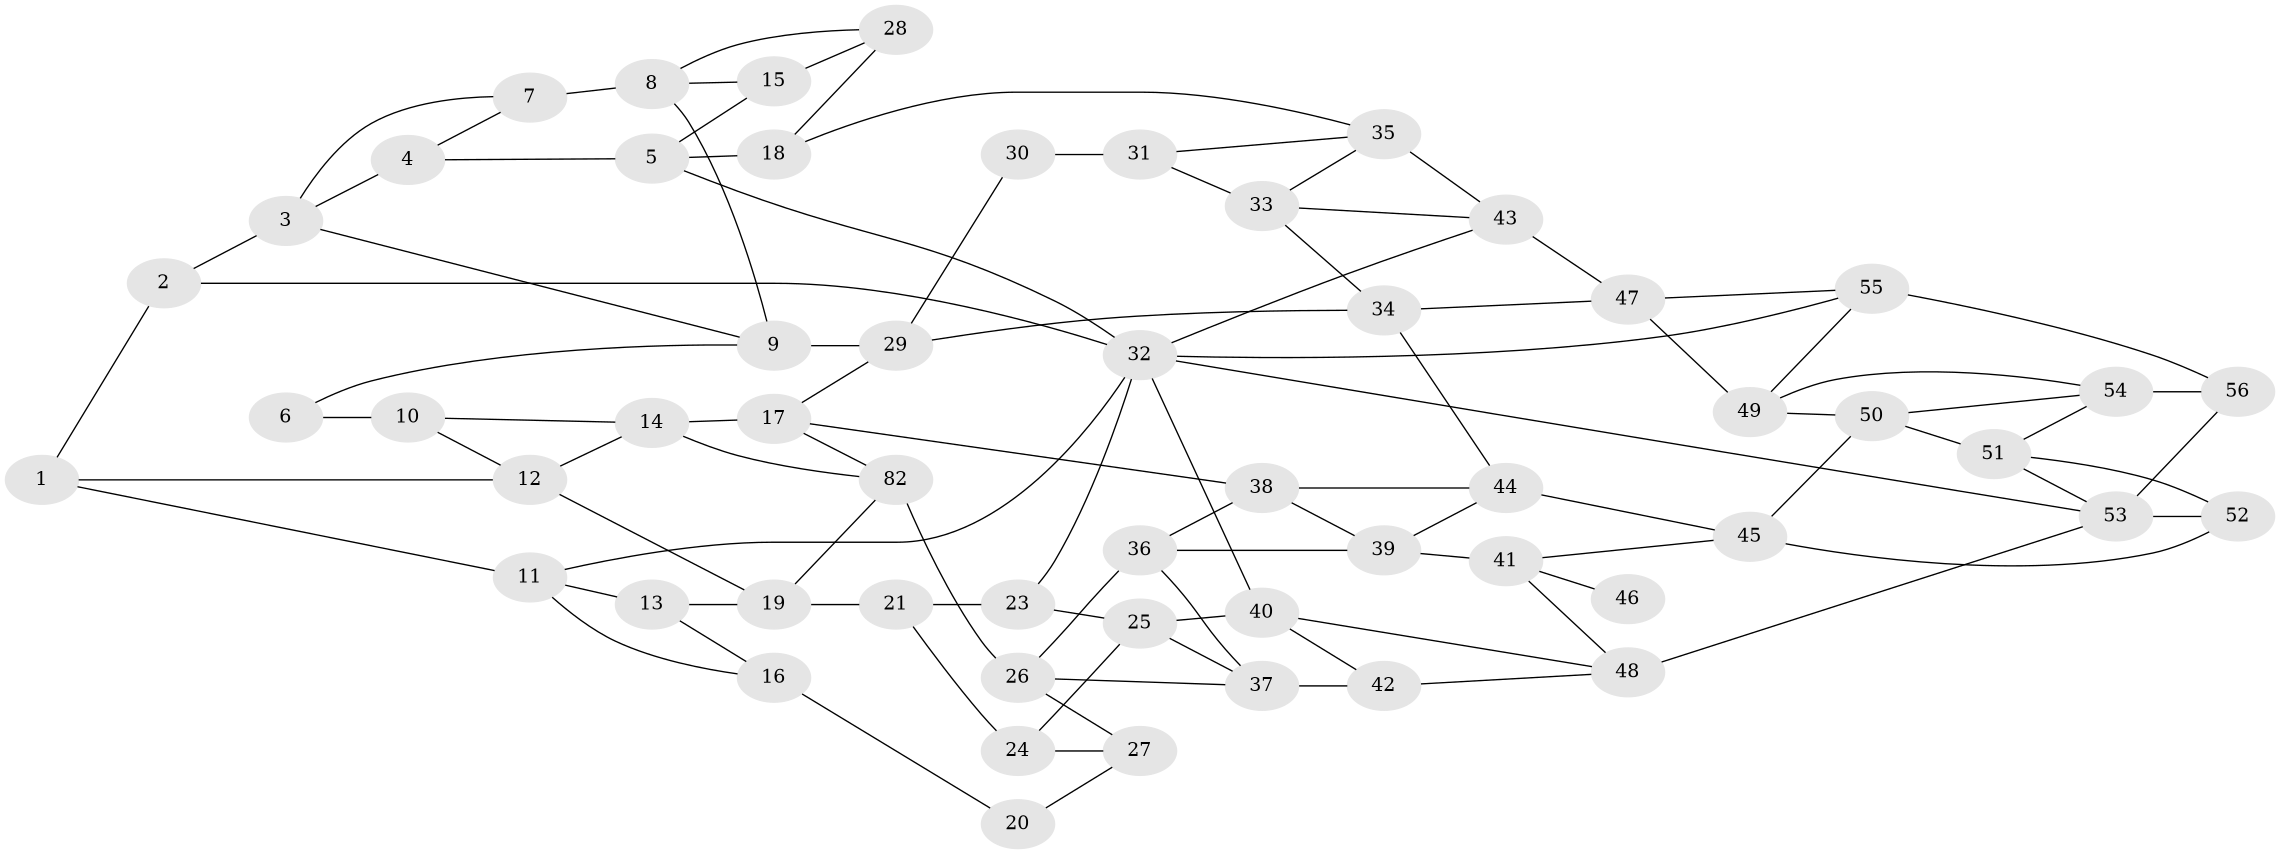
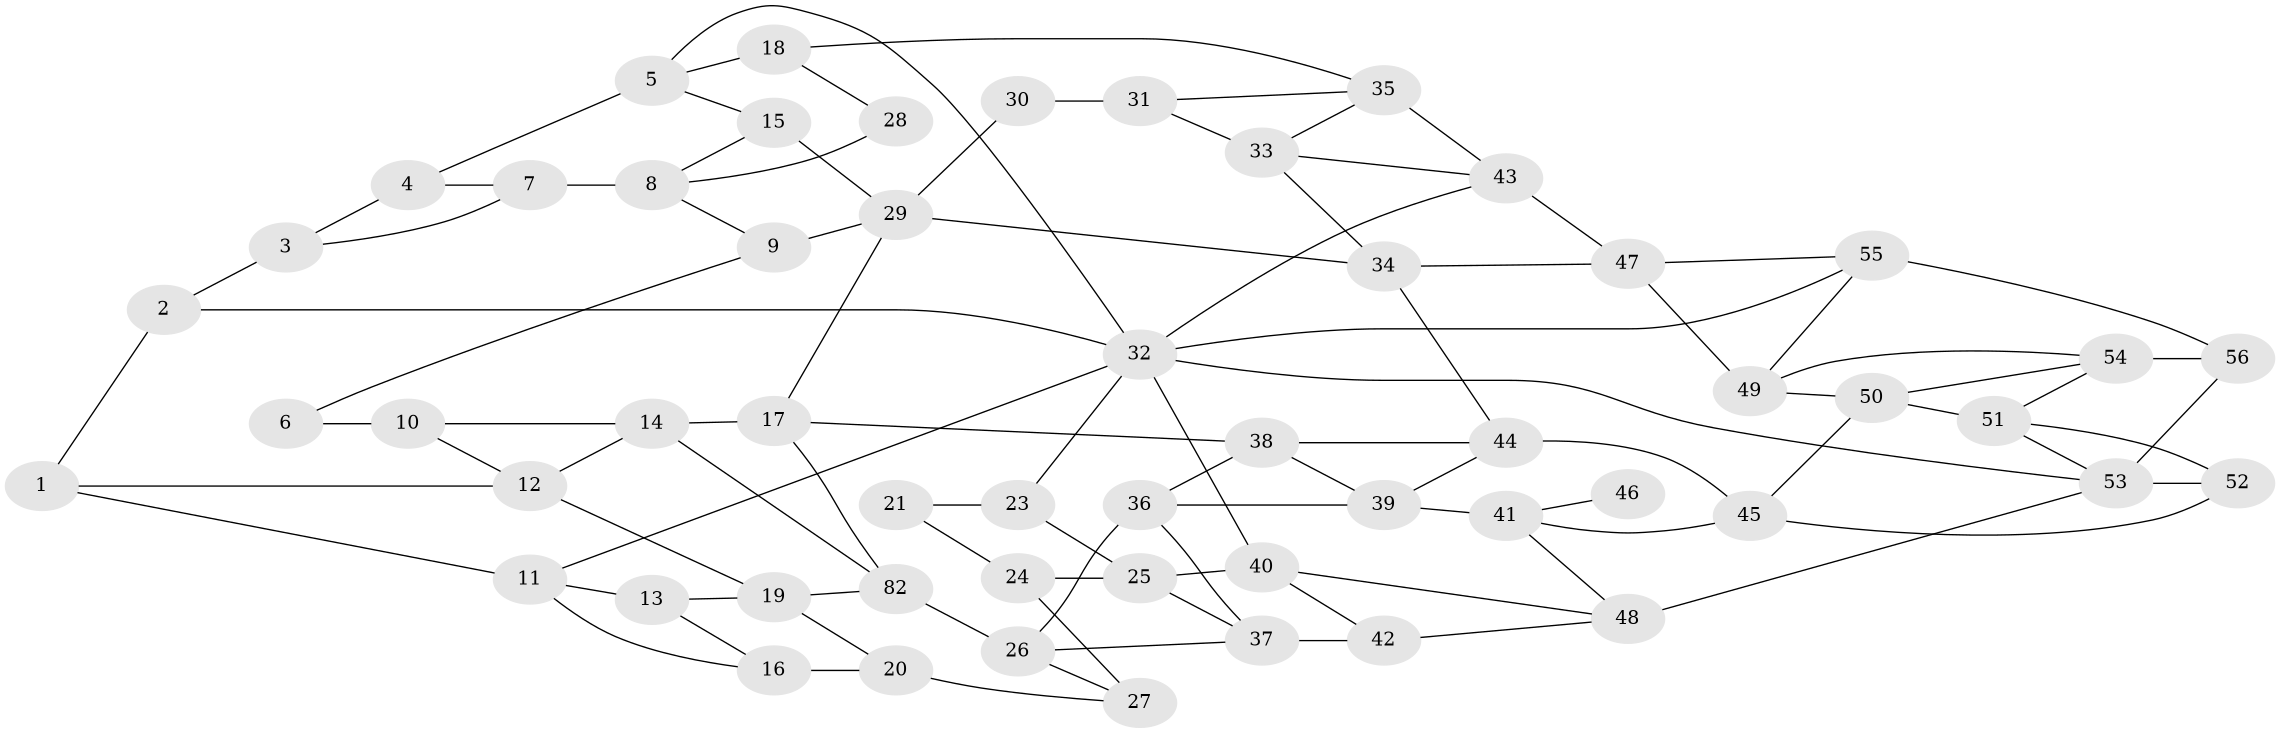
edge "28" -- "15": now "29" -- "15"
edge "3" -- "9": removed
edge "19" -- "21": now "19" -- "20"
